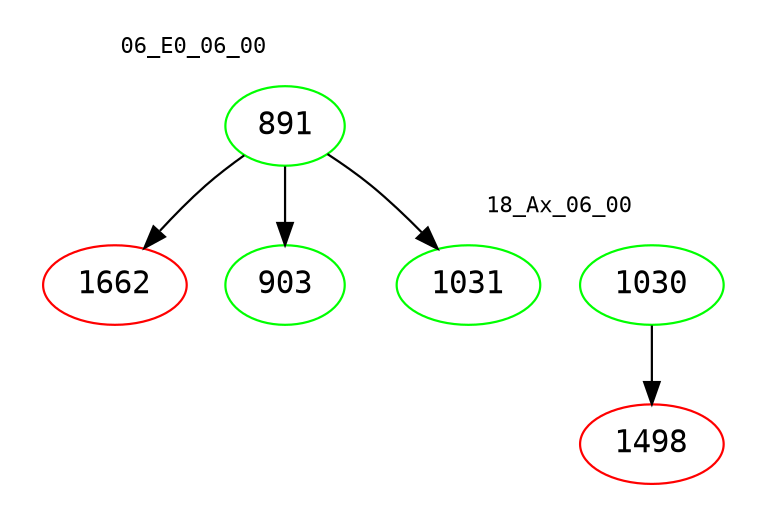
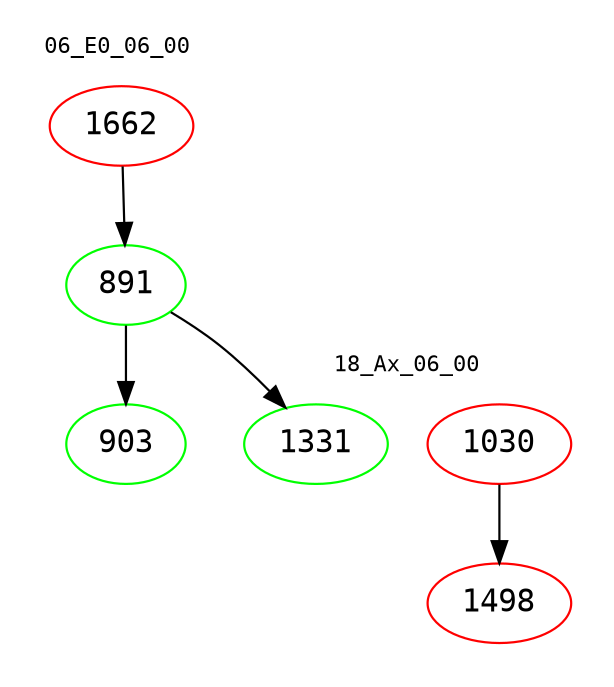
edge "891" -> "1662": reversed
node "1031": label "1031" -> "1331"
node "1030": color green -> red
